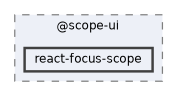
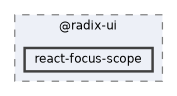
cluster "@scope-ui": label "@scope-ui" -> "@radix-ui"
